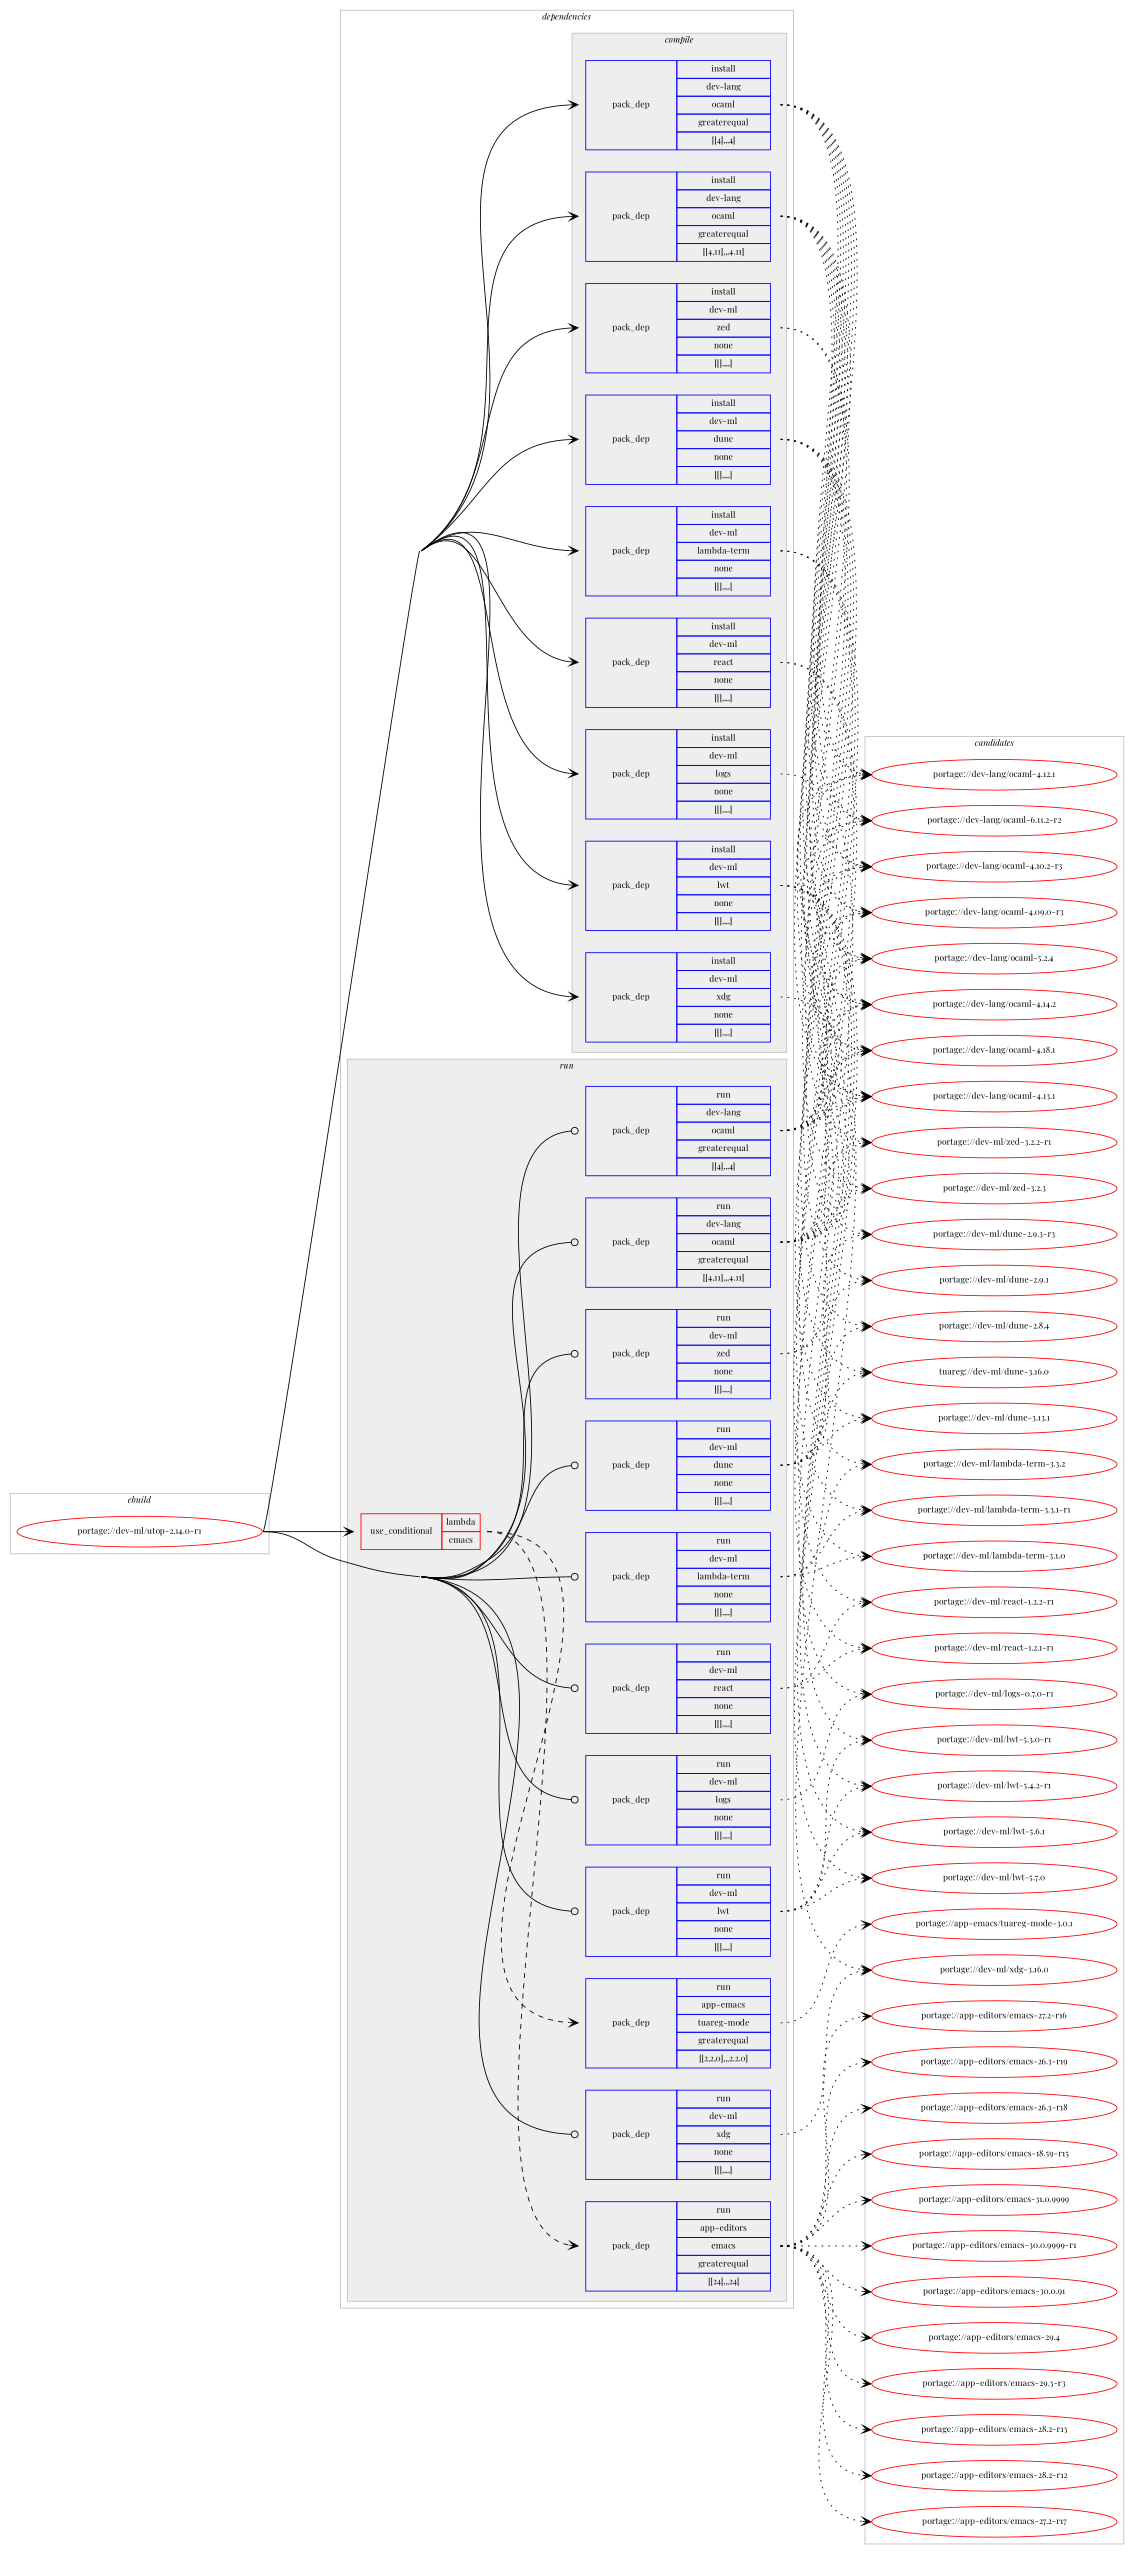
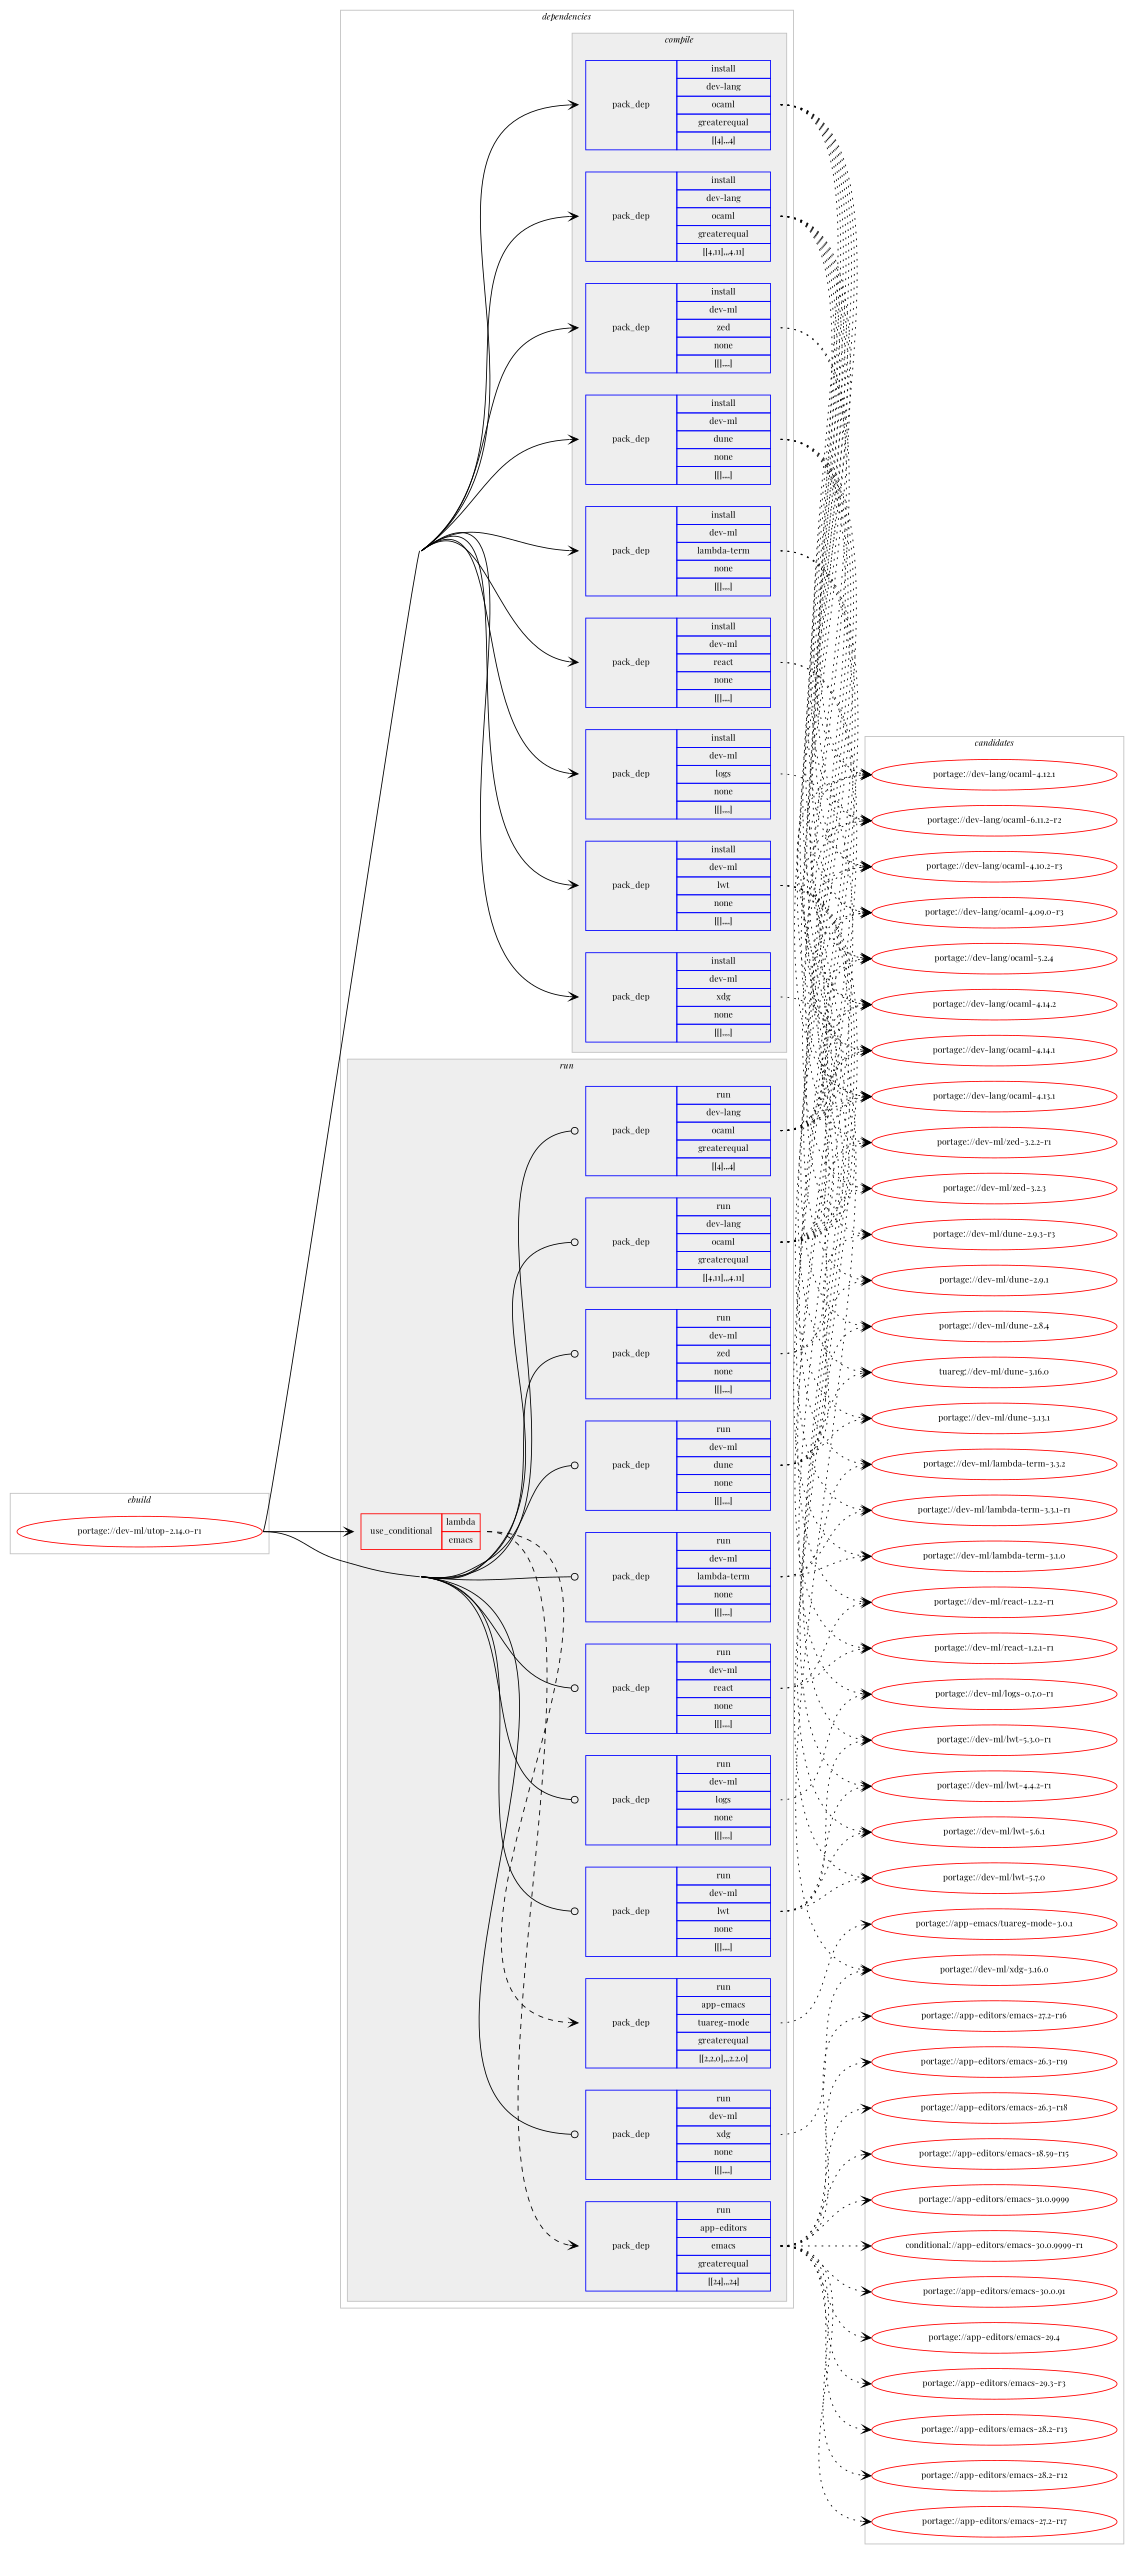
node "portage://dev-lang/ocaml-4.18.1": label "portage://dev-lang/ocaml-4.18.1" -> "portage://dev-lang/ocaml-4.14.1"
node "portage://dev-ml/lwt-5.4.2-r1": label "portage://dev-ml/lwt-5.4.2-r1" -> "portage://dev-ml/lwt-4.4.2-r1"
node "portage://app-editors/emacs-30.0.9999-r1": label "portage://app-editors/emacs-30.0.9999-r1" -> "conditional://app-editors/emacs-30.0.9999-r1"
